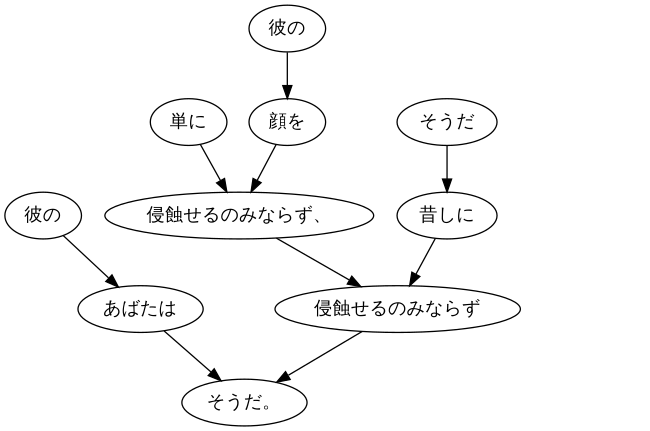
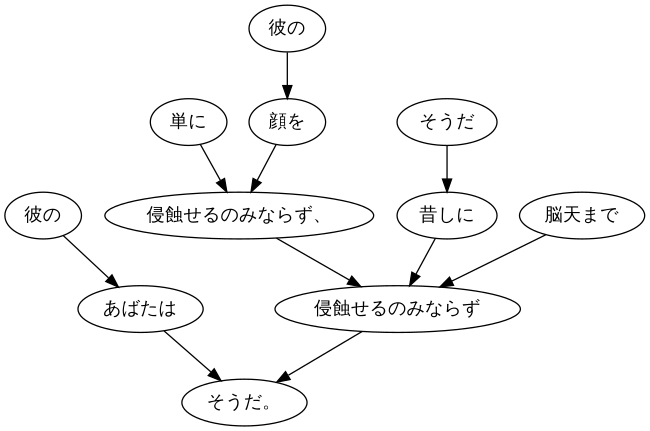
node "脳天まで": added
